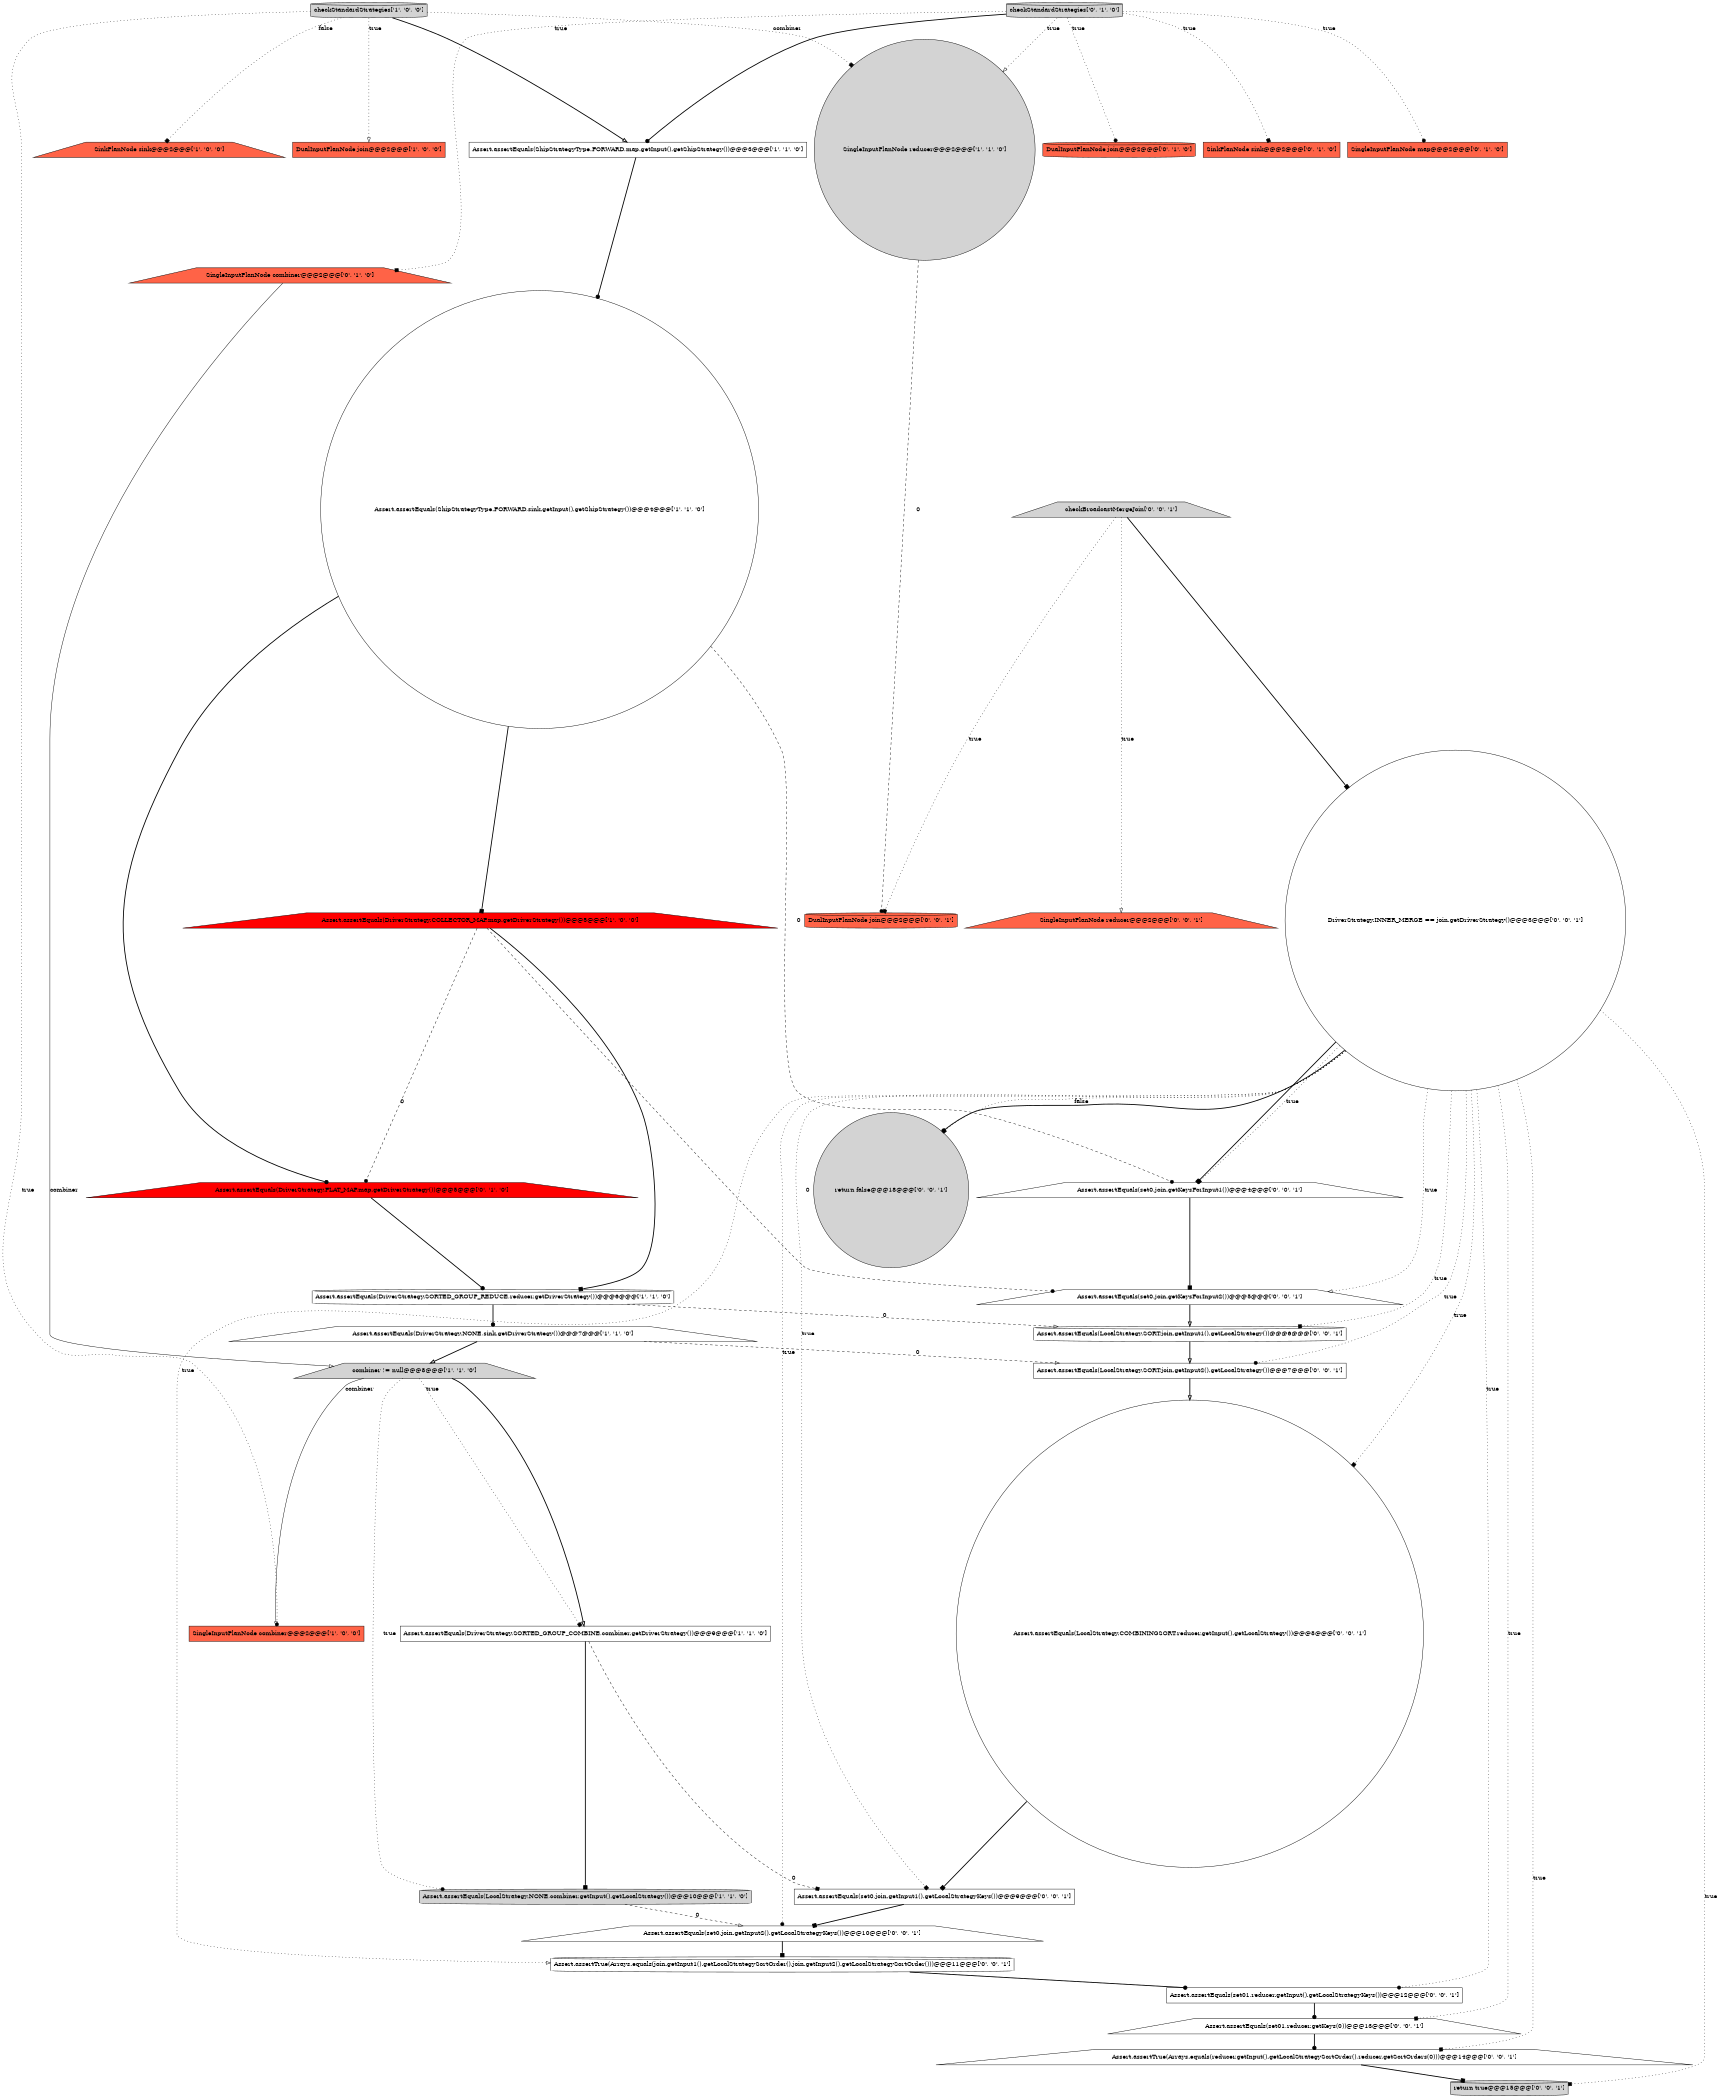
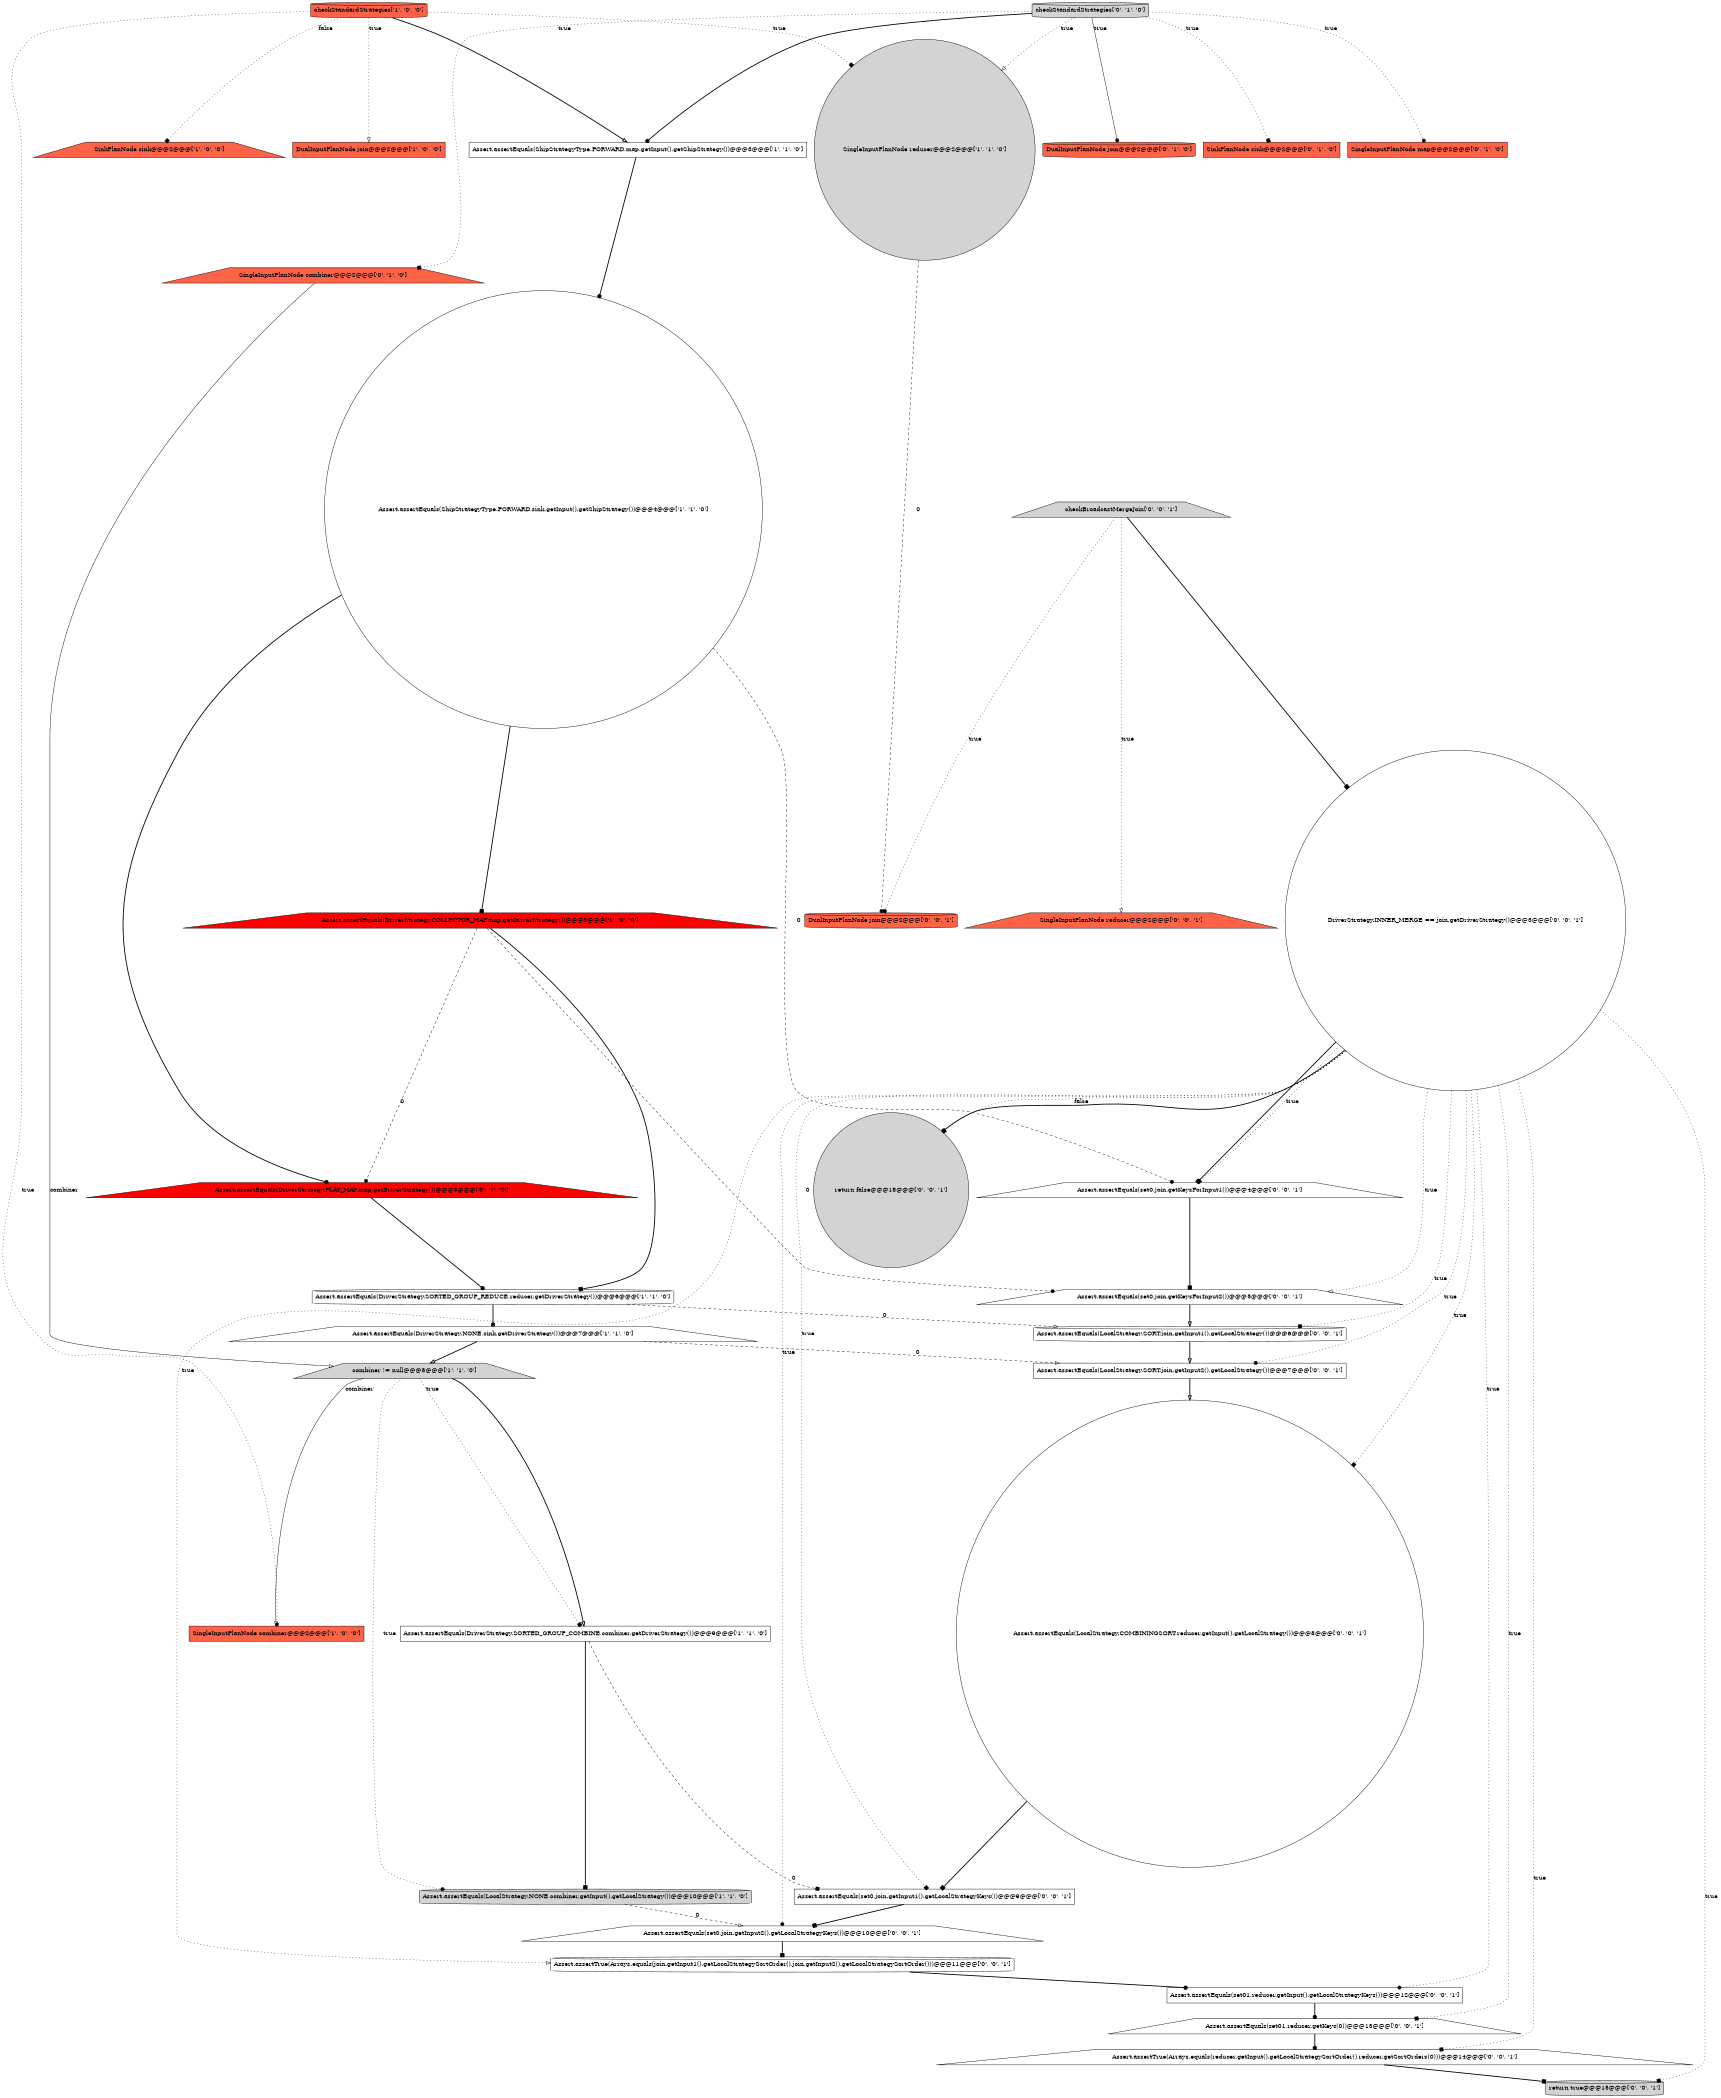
node "checkStandardStrategies['1', '0', '0']": fillcolor lightgray -> tomato
edge "checkStandardStrategies['1', '0', '0']" -> "SingleInputPlanNode reducer@@@2@@@['1', '1', '0']": label "combiner" -> "true"
edge "checkStandardStrategies['0', '1', '0']" -> "DualInputPlanNode join@@@2@@@['0', '1', '0']": style dotted -> solid
